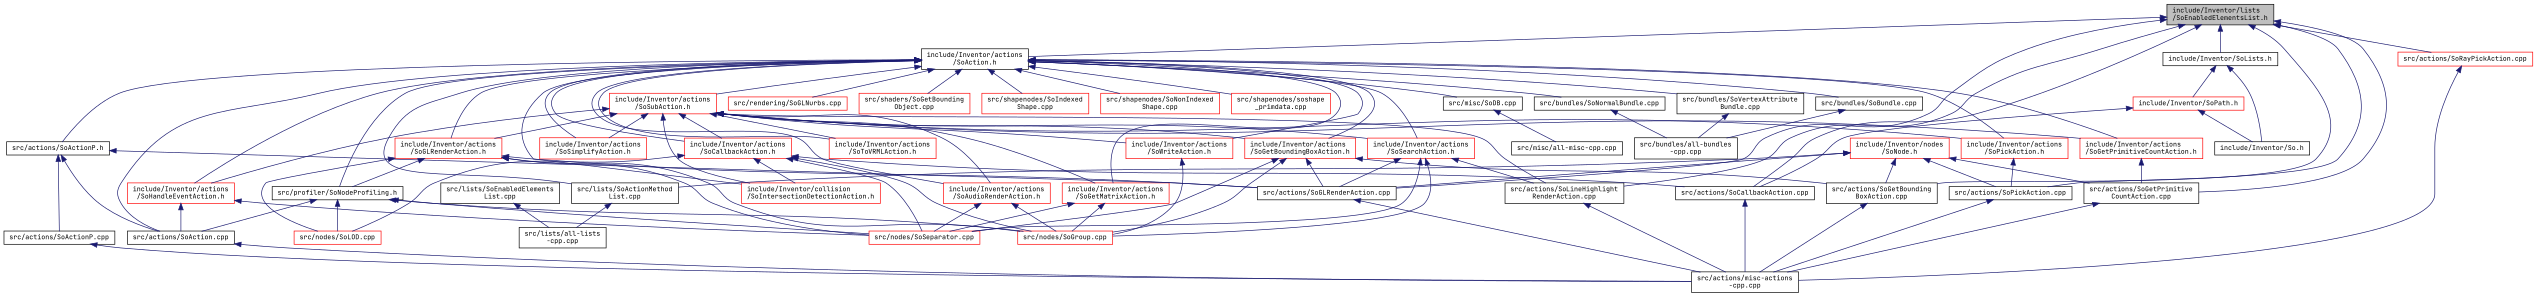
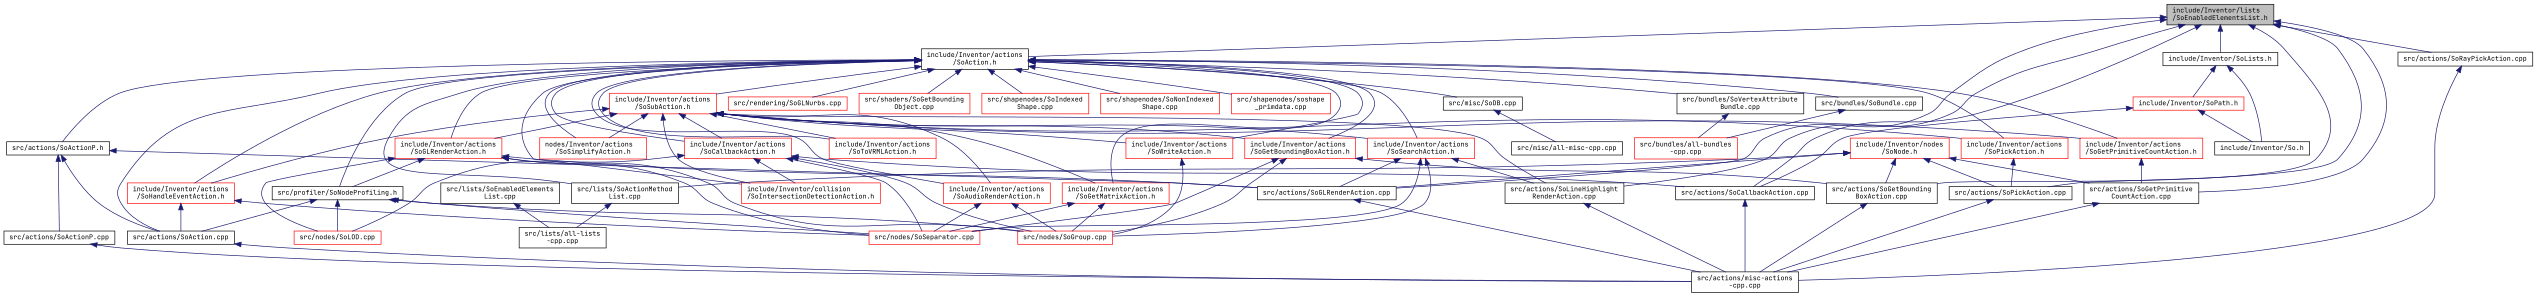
node "src/actions/SoRayPickAction.cpp": color red -> black
node "src/bundles/SoNormalBundle.cpp": removed
node "include/Inventor/actions /SoSimplifyAction.h": label "include/Inventor/actions /SoSimplifyAction.h" -> "nodes/Inventor/actions /SoSimplifyAction.h"
node "src/bundles/all-bundles -cpp.cpp": color black -> red
edge "src/actions/SoGLRenderAction.cpp" -> "include/Inventor/actions /SoGetBoundingBoxAction.h": removed
